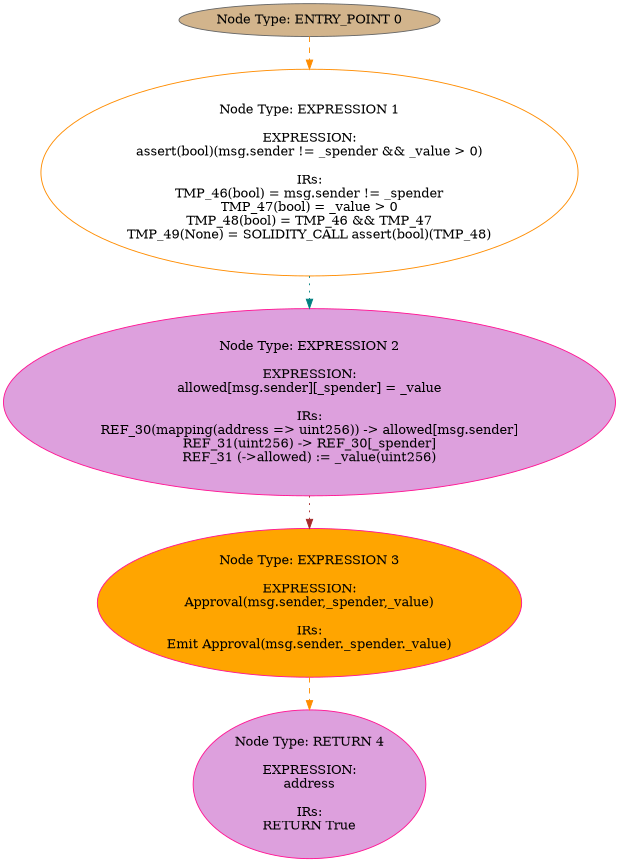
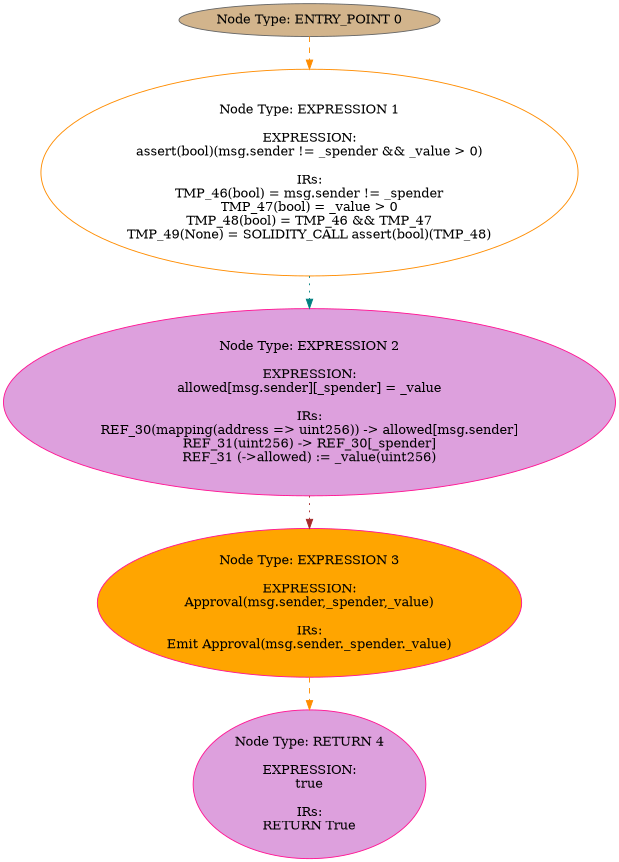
node "Node Type: RETURN 4 EXPRESSION: address IRs: RETURN True": label "Node Type: RETURN 4 EXPRESSION: address IRs: RETURN True" -> "Node Type: RETURN 4 EXPRESSION: true IRs: RETURN True"
